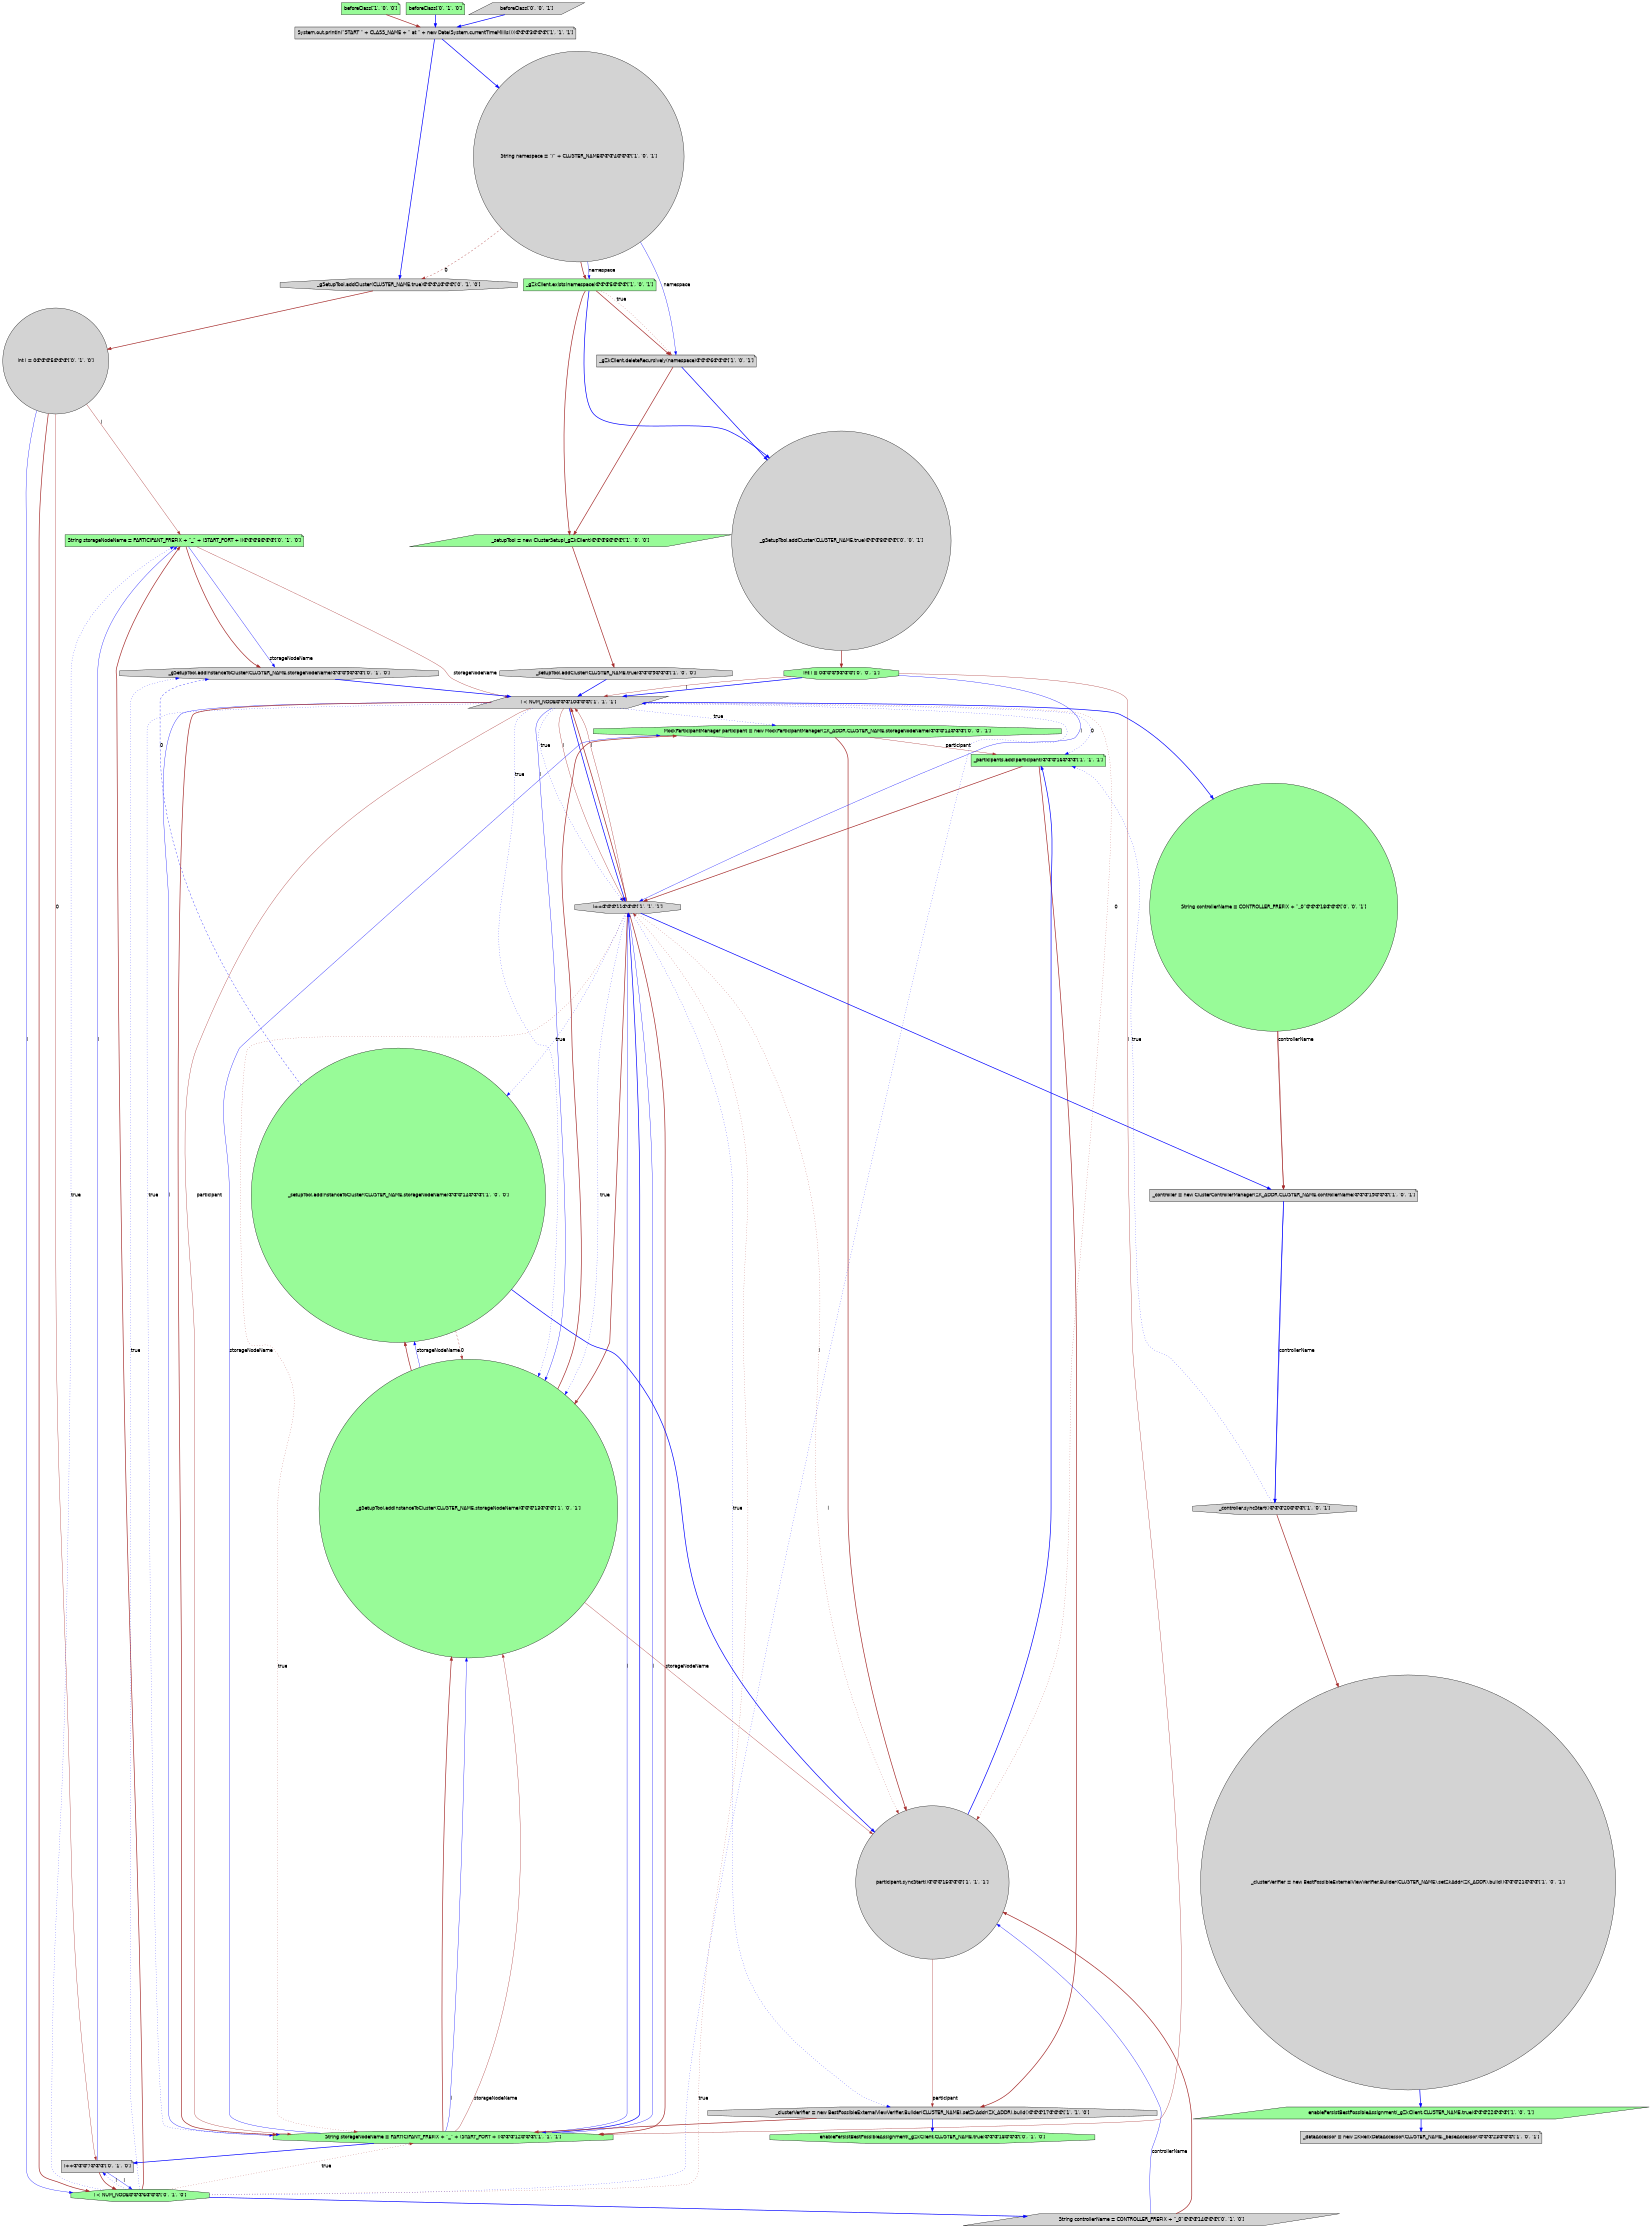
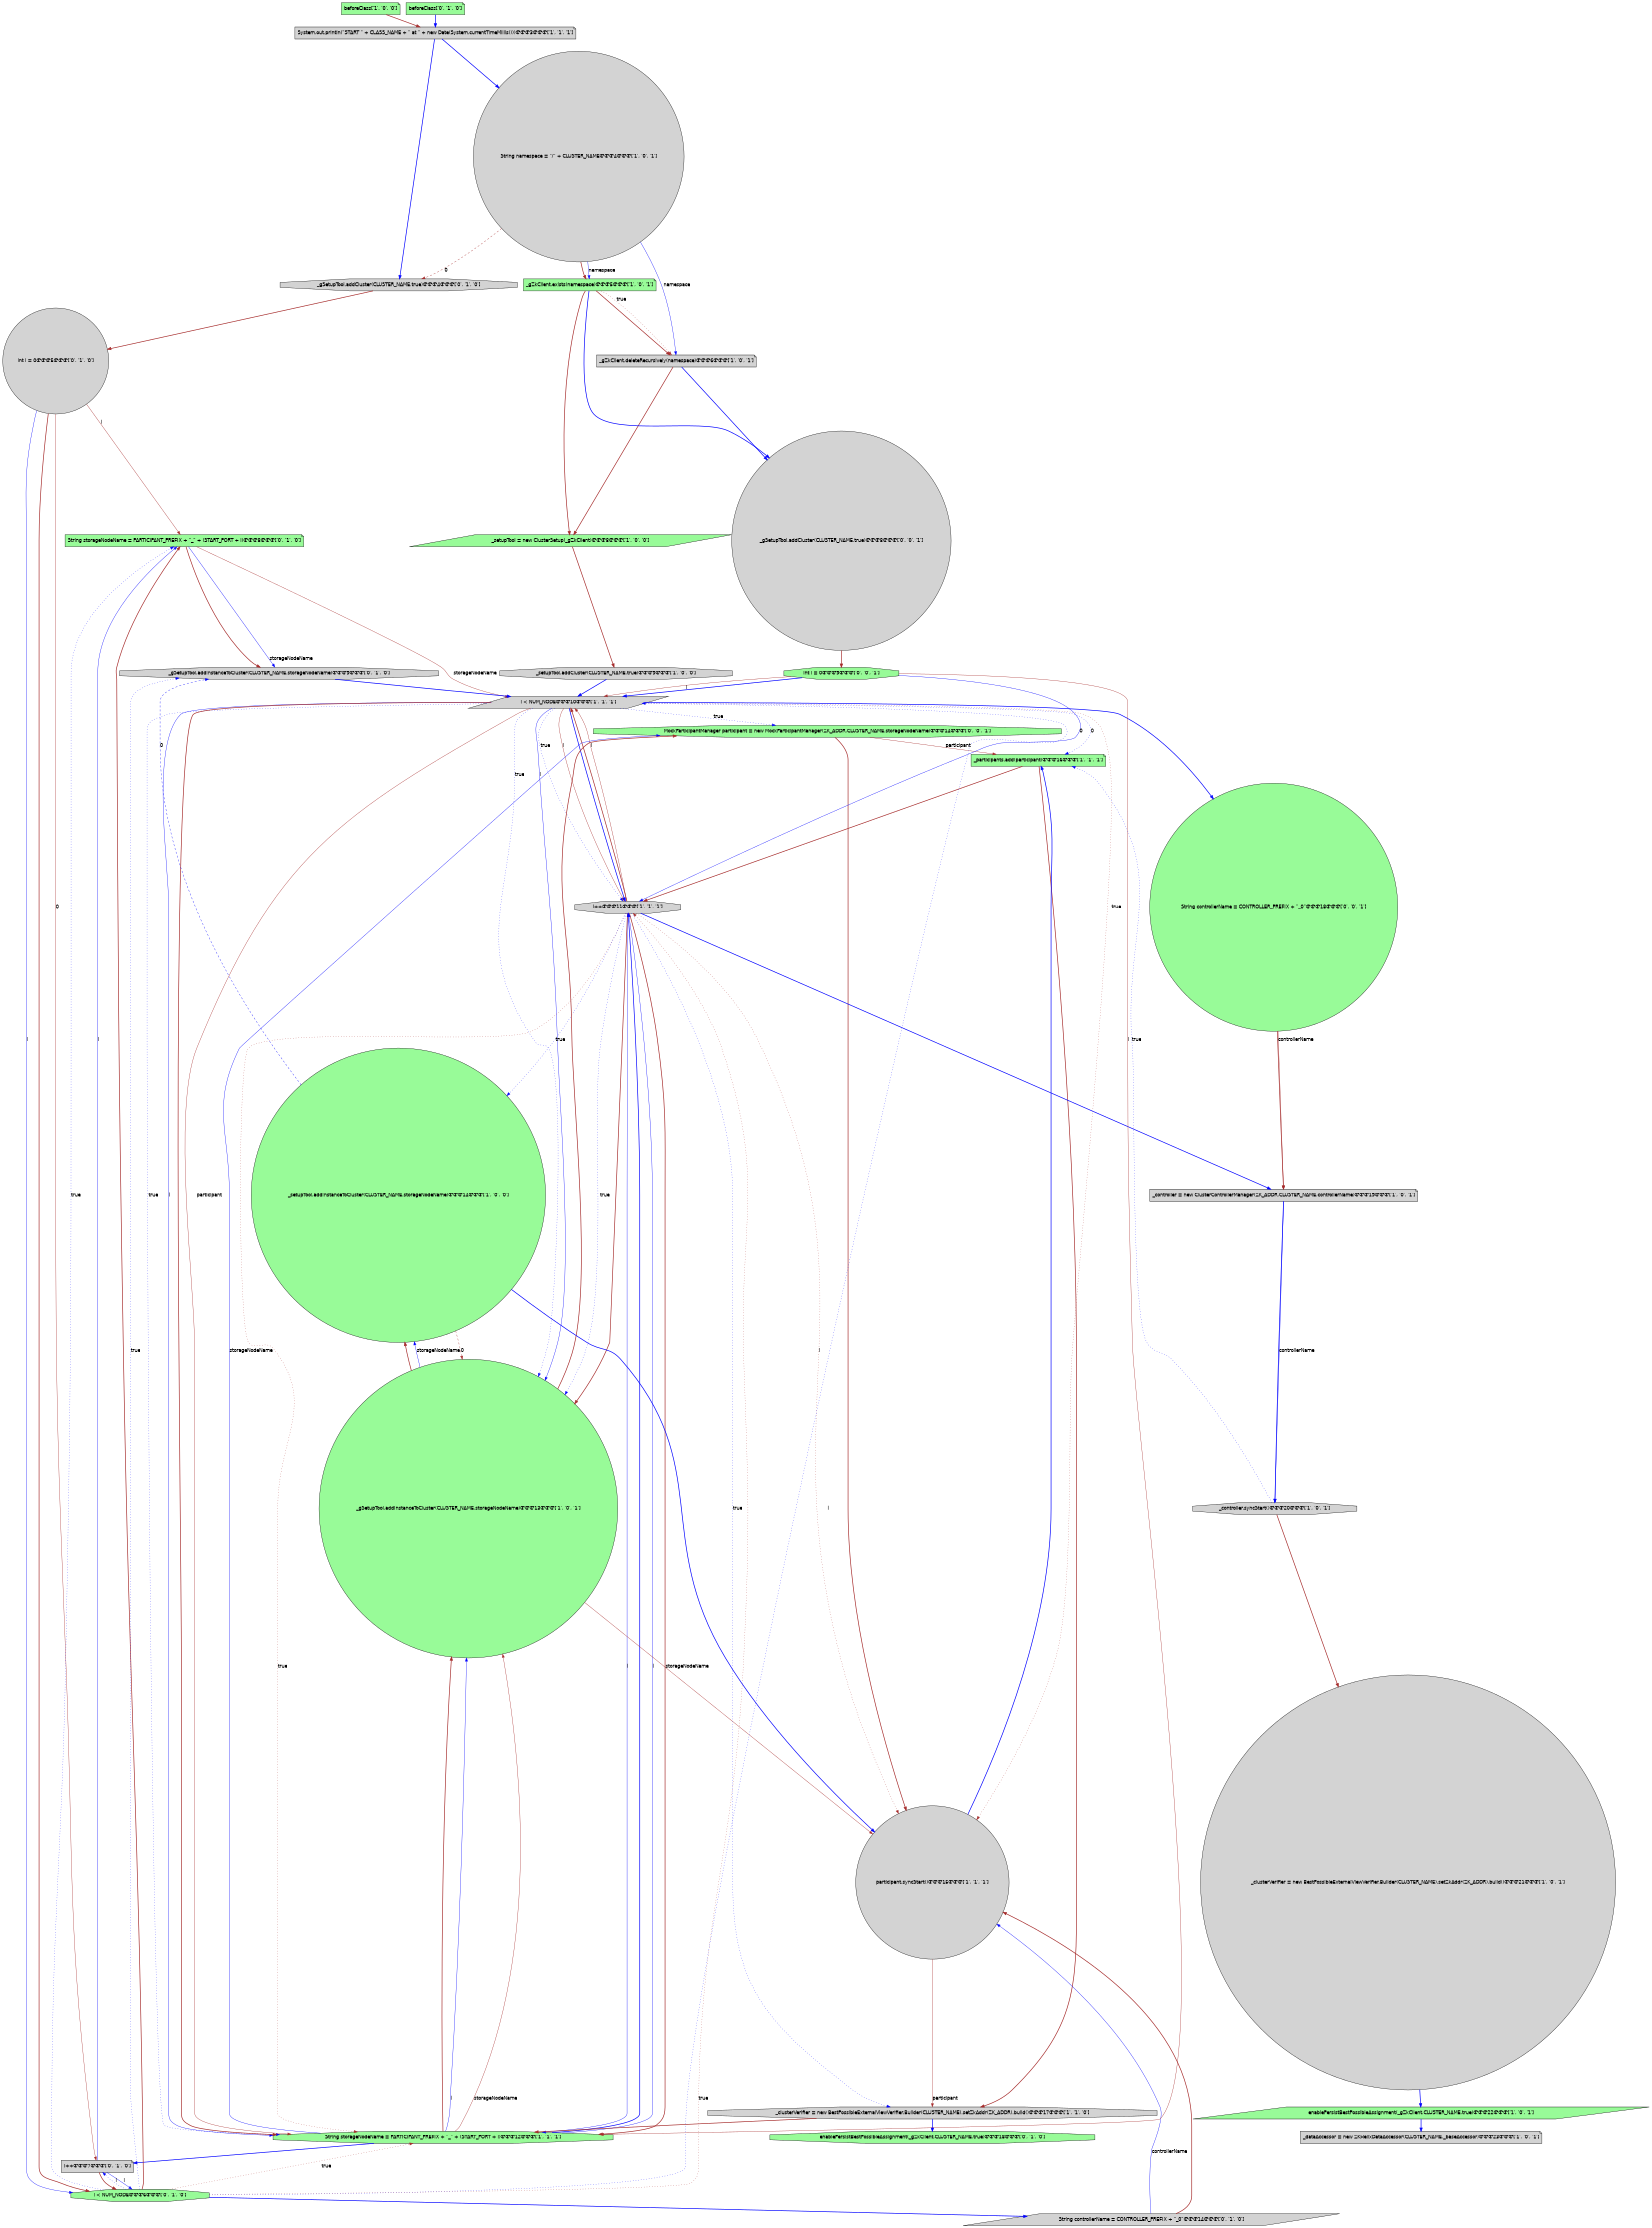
node "beforeClass['0', '0', '1']": removed
edge "int i = 0@@@9@@@['0', '0', '1']" -> "i++@@@11@@@['1', '1', '1']": label "i" -> "0"
edge "i < NUM_NODE@@@10@@@['1', '1', '1']" -> "participant.syncStart()@@@15@@@['1', '1', '1']": label "0" -> "true"
